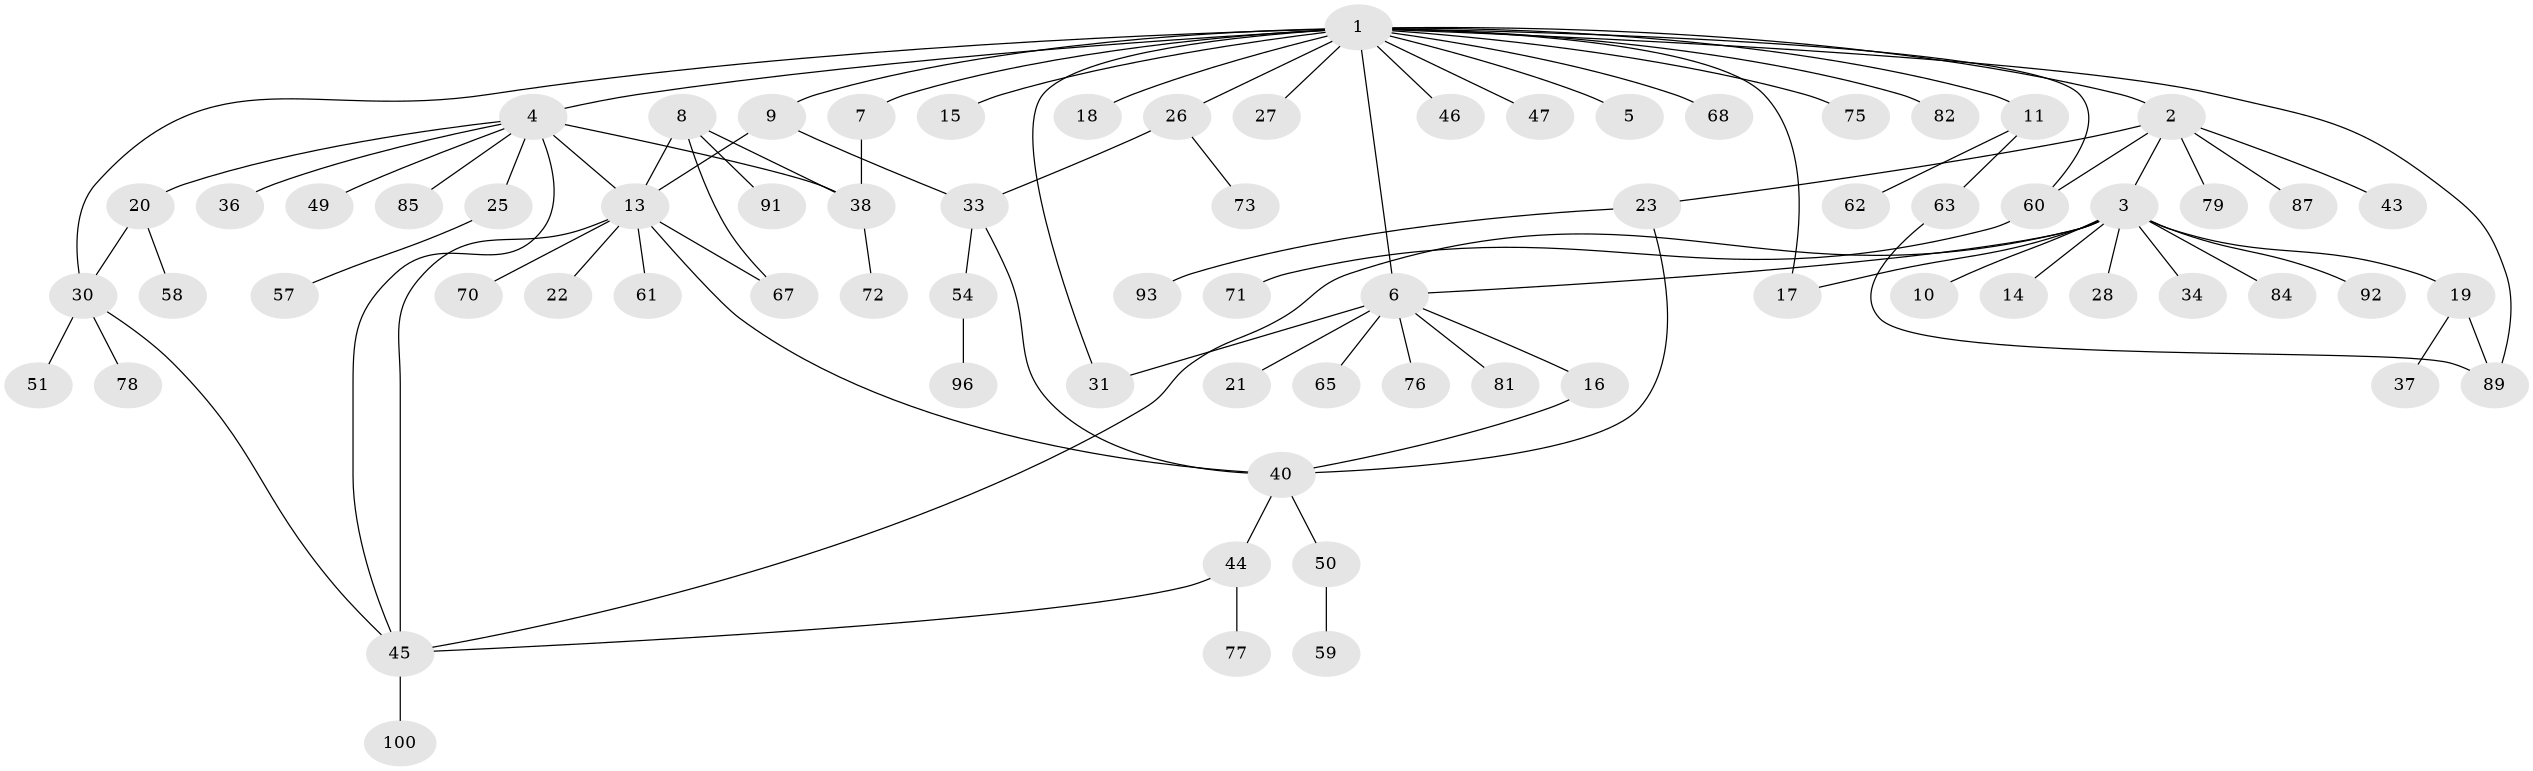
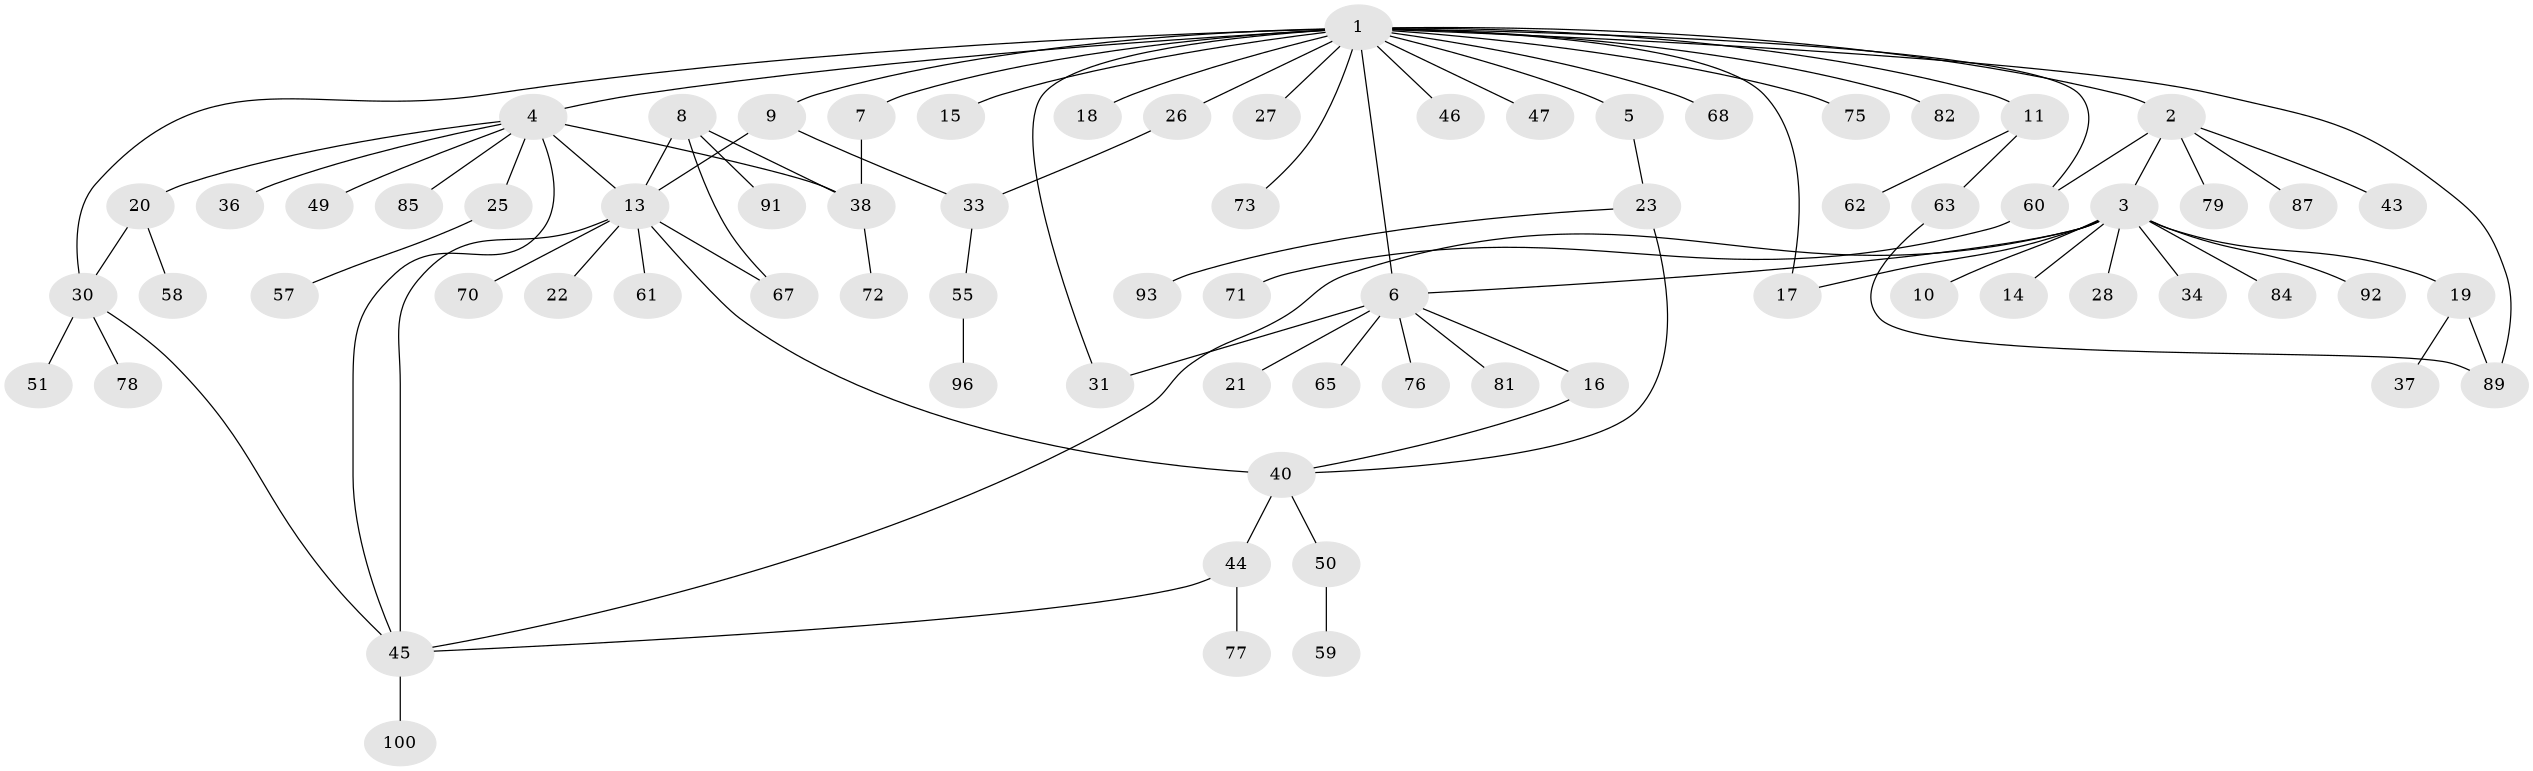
edge "26" -- "73": now "1" -- "73"
edge "2" -- "23": now "5" -- "23"
node "54": label "54" -> "55"
edge "33" -- "40": removed
